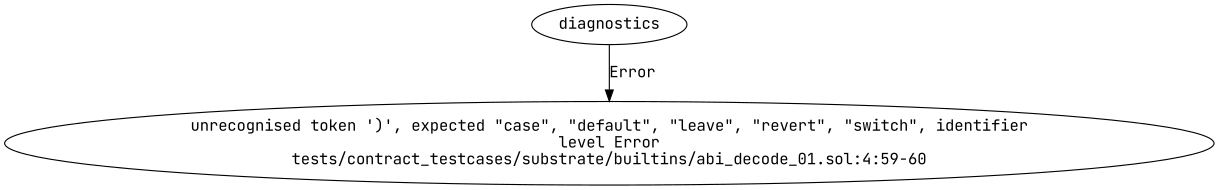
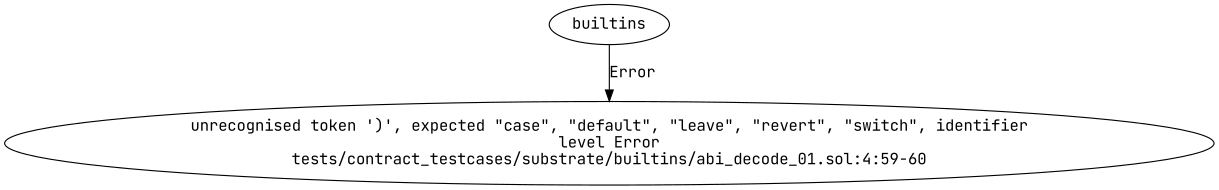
node "diagnostics": label "diagnostics" -> "builtins"
